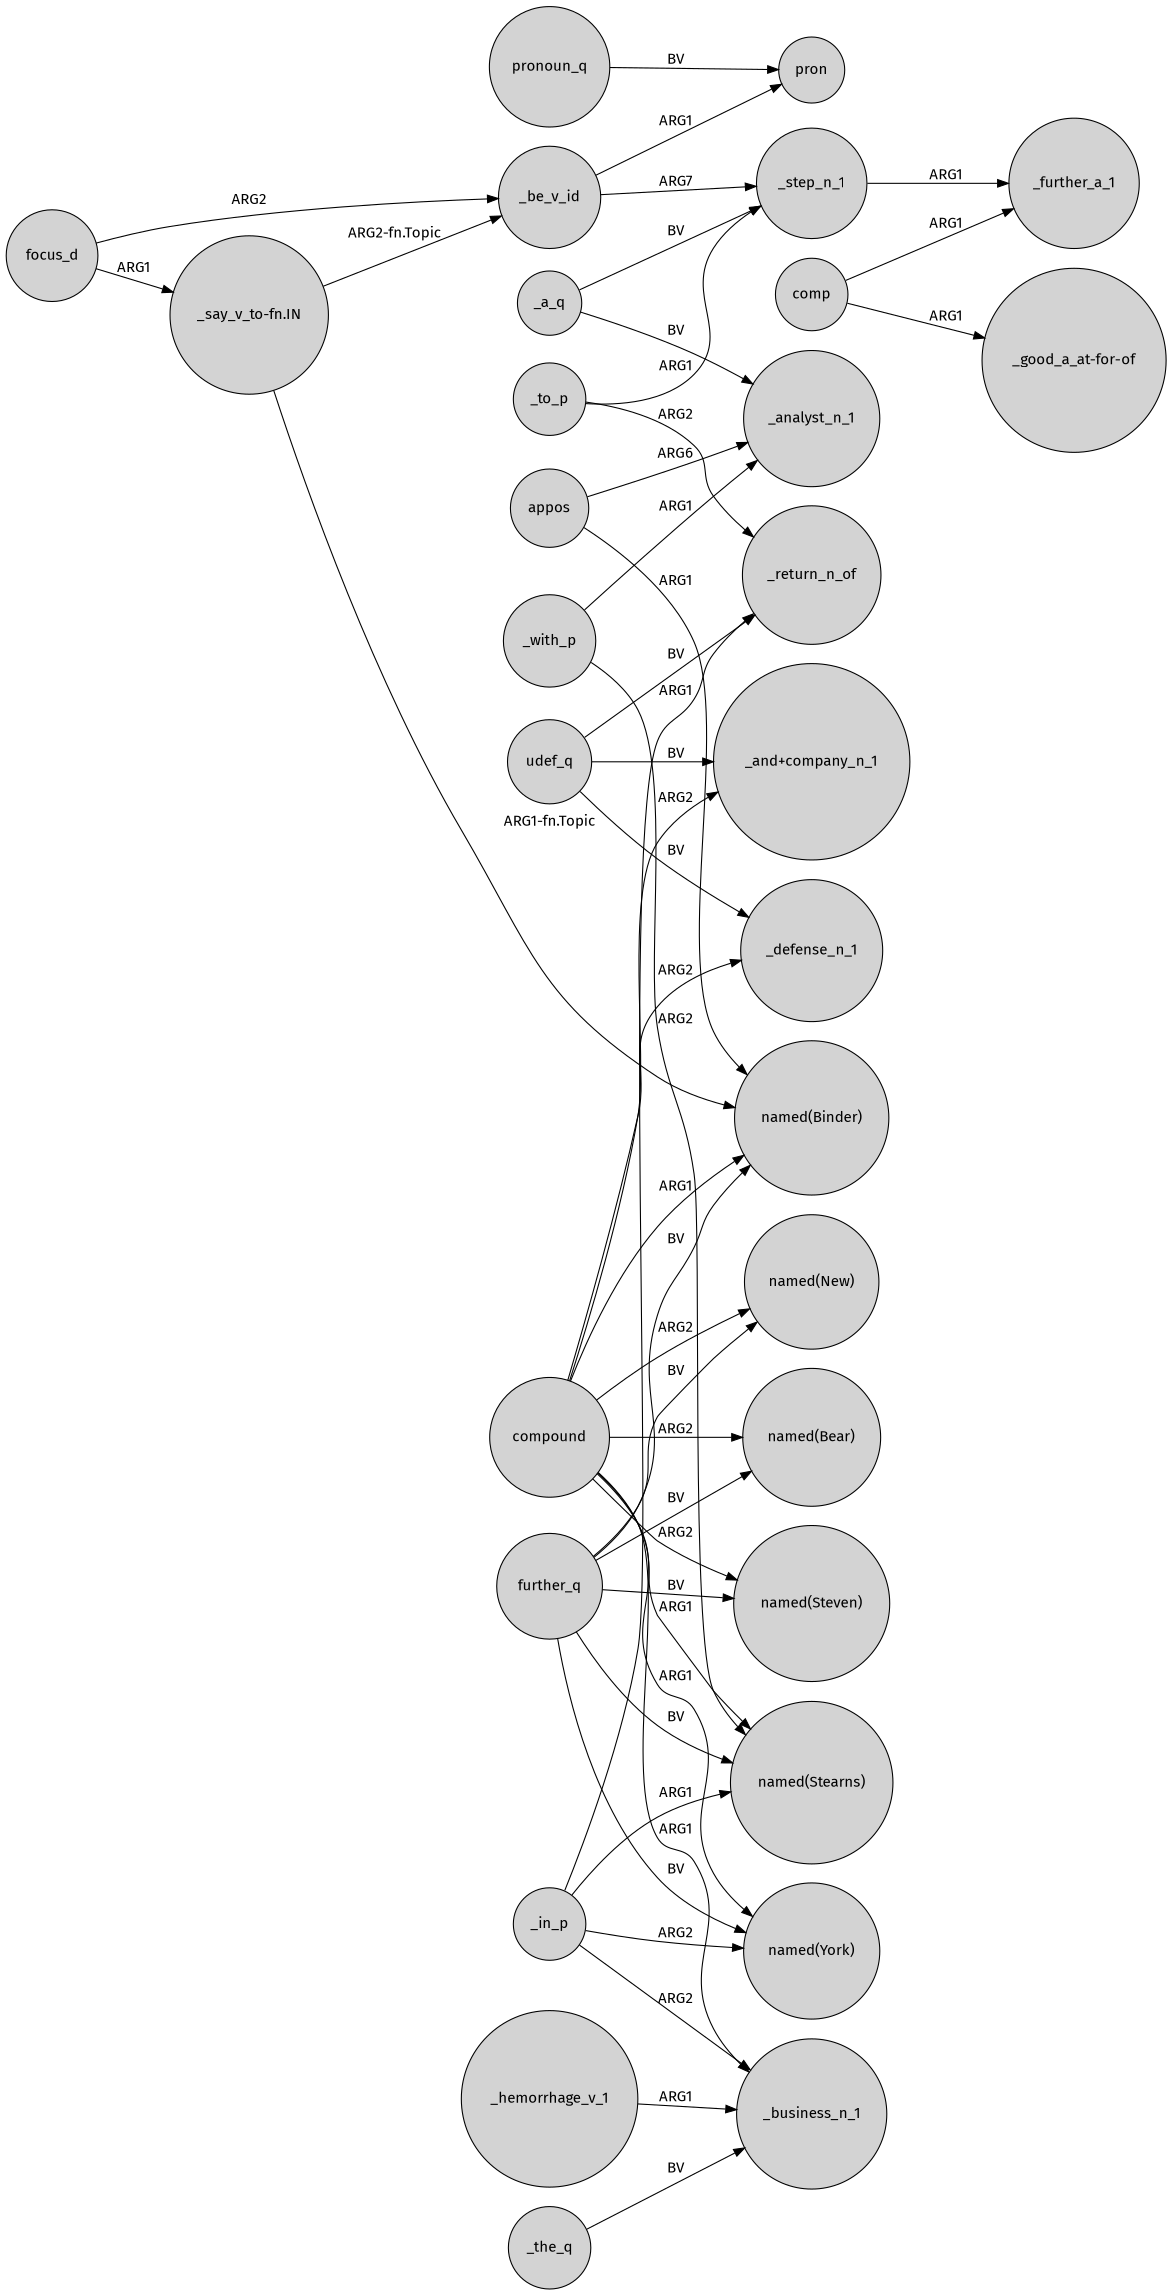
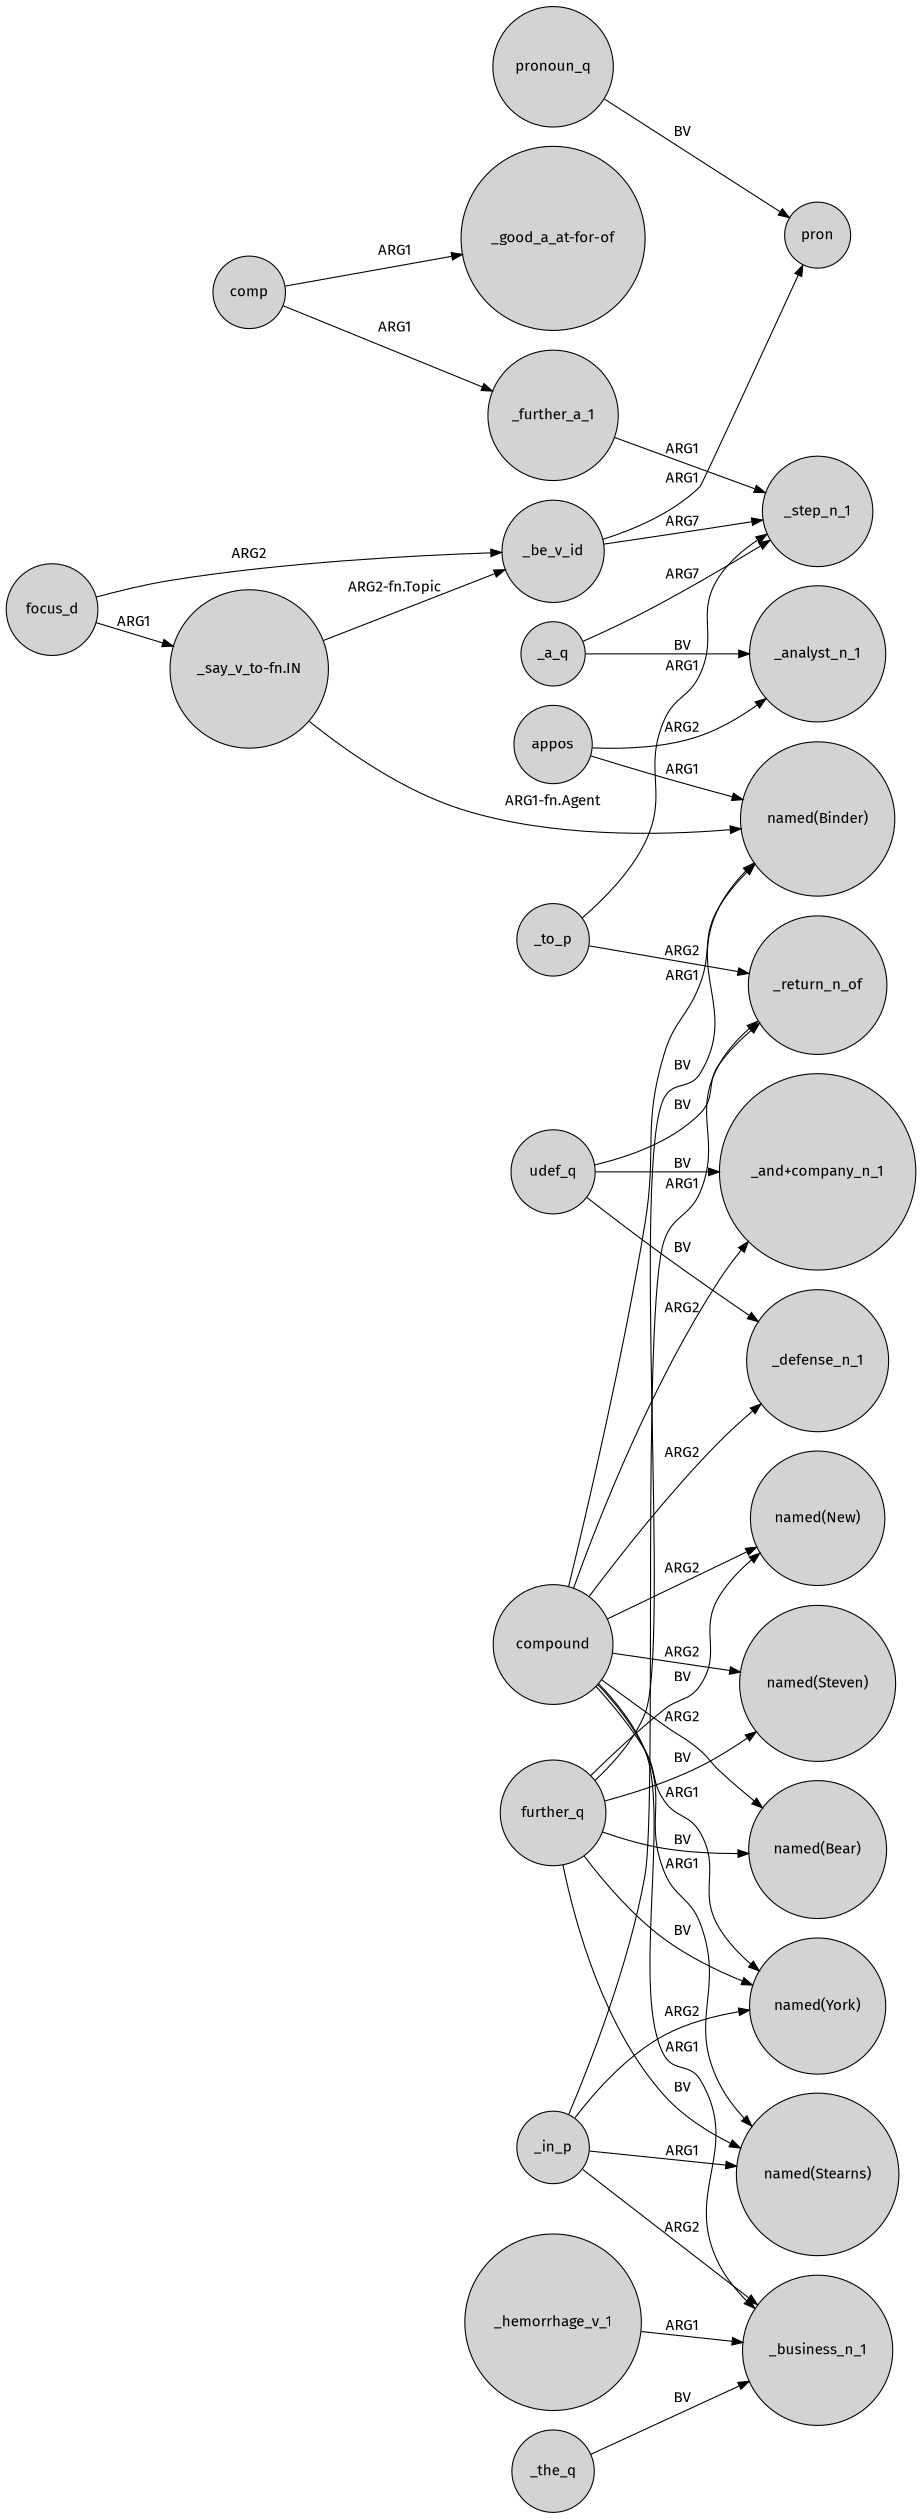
edge "_step_n_1" -> "_further_a_1": reversed
edge "_a_q" -> "_step_n_1": label "BV" -> "ARG7"
edge "appos" -> "_analyst_n_1": label "ARG6" -> "ARG2"
node "_with_p": removed
edge "_say_v_to-fn.IN" -> "named(Binder)": label "ARG1-fn.Topic" -> "ARG1-fn.Agent"
